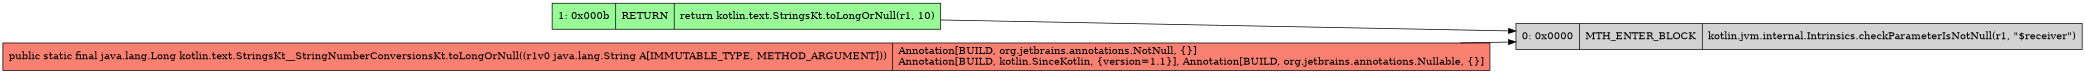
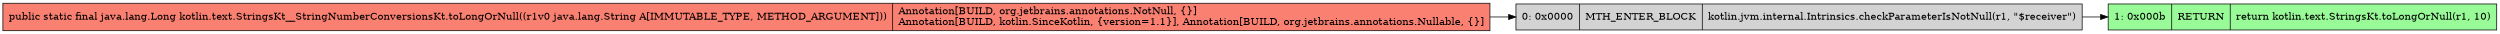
edge "1: 0x000b" -> "0: 0x0000": reversed
